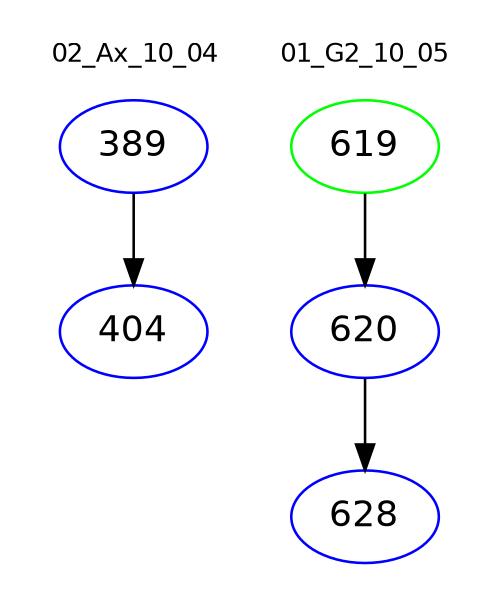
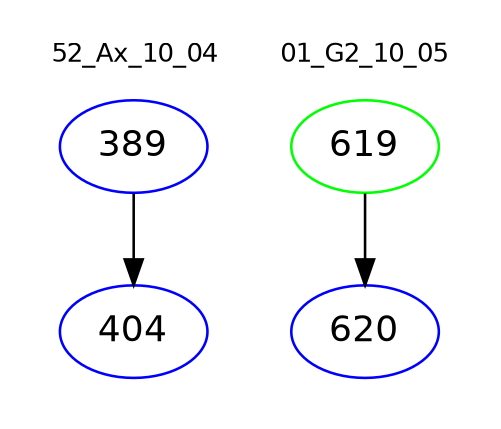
cluster "02_Ax_10_04": label "02_Ax_10_04" -> "52_Ax_10_04"
node "628": removed
